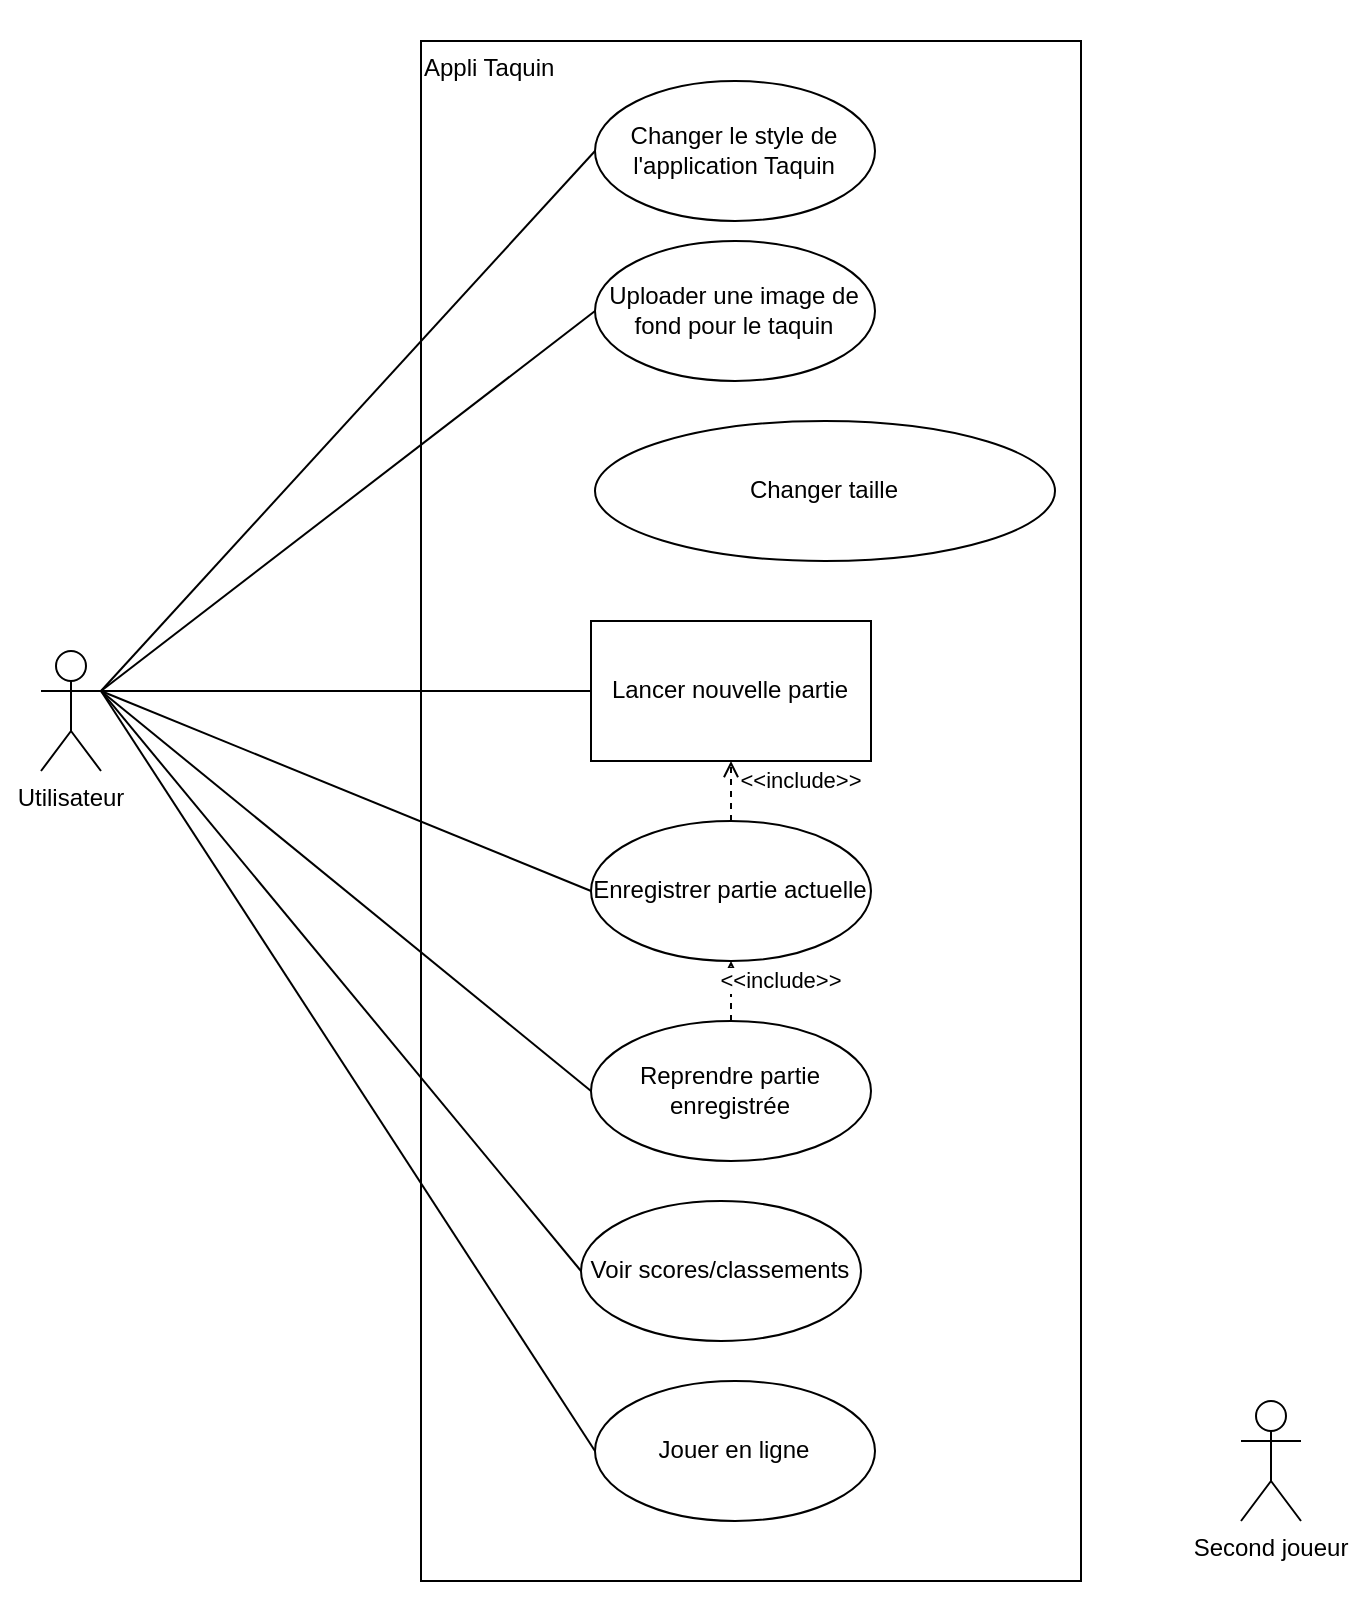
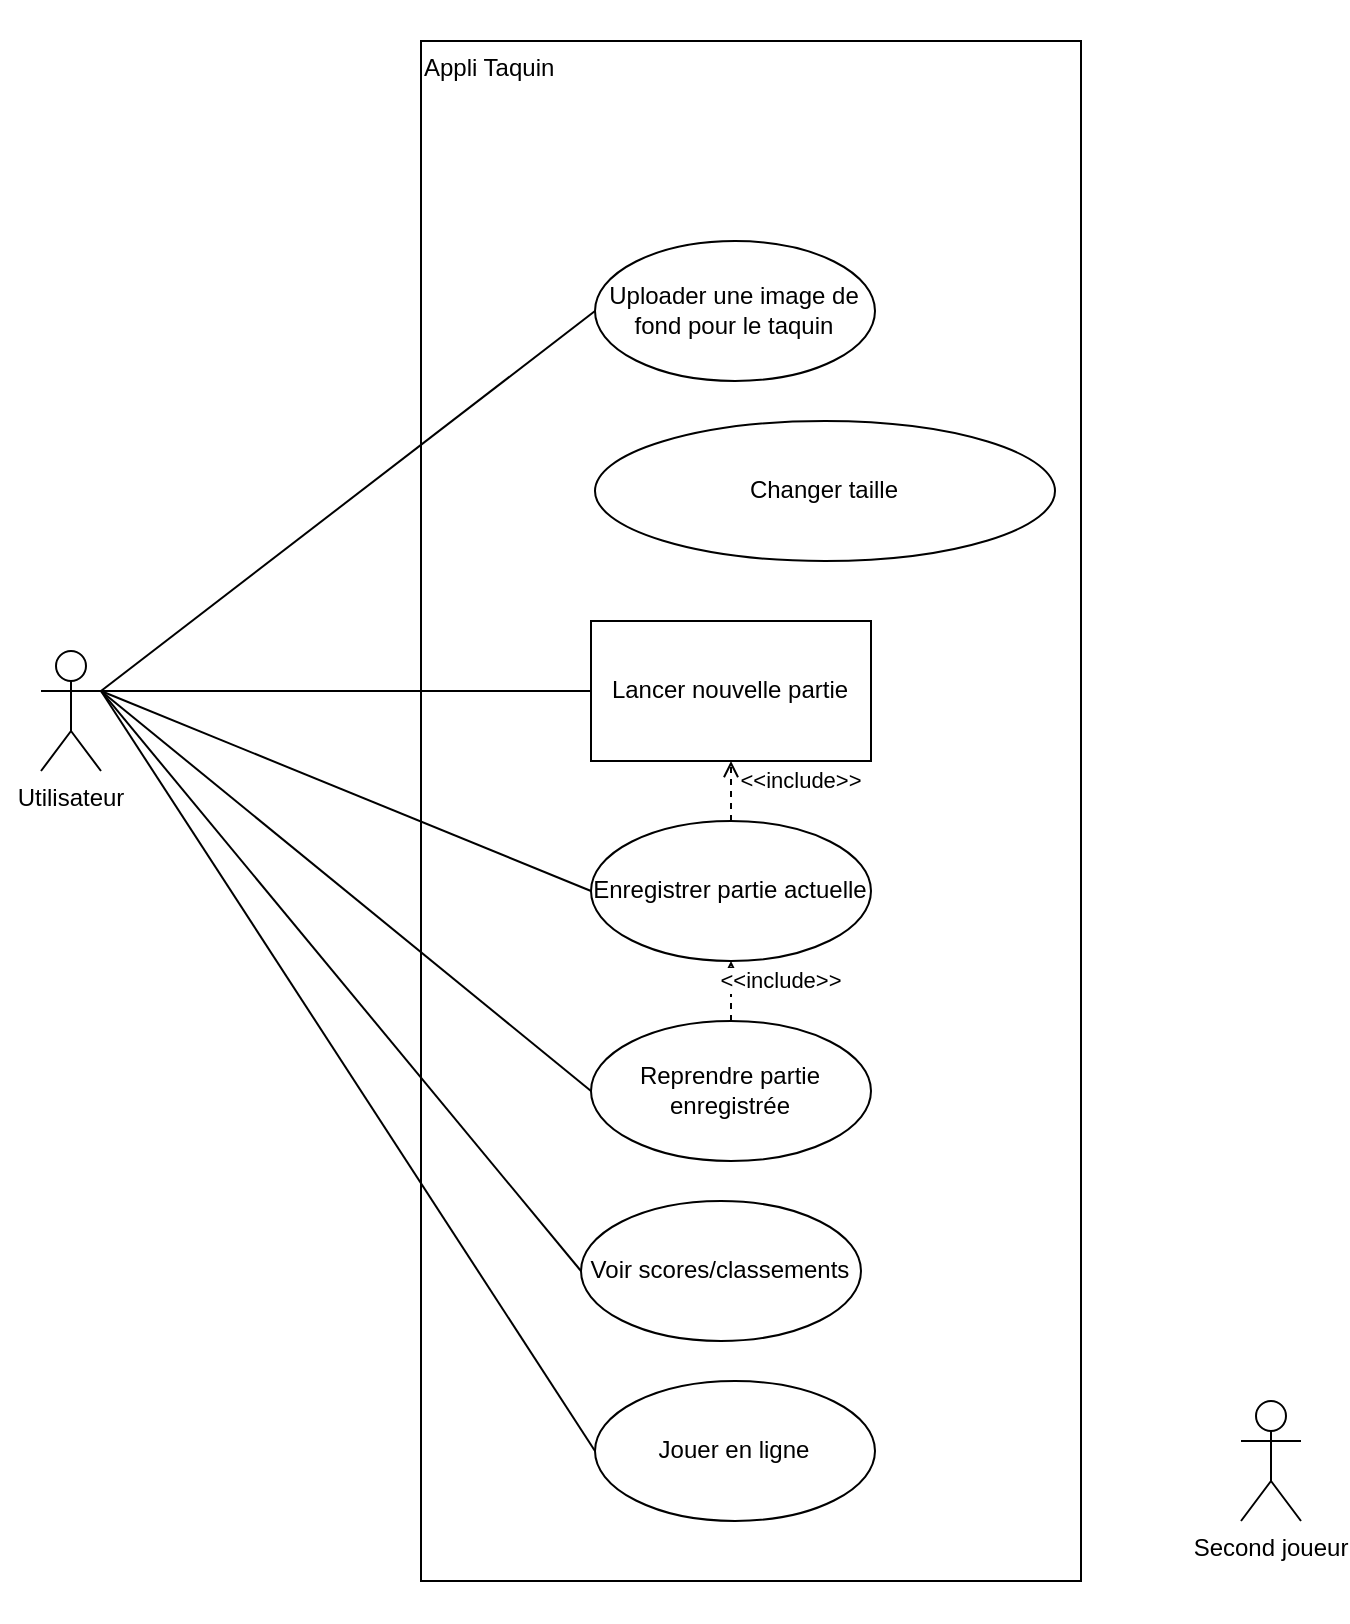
node "Changer le style de l'application Taquin": removed
edge "Changer le style de l'application Taquin" -- "Utilisateur": removed
